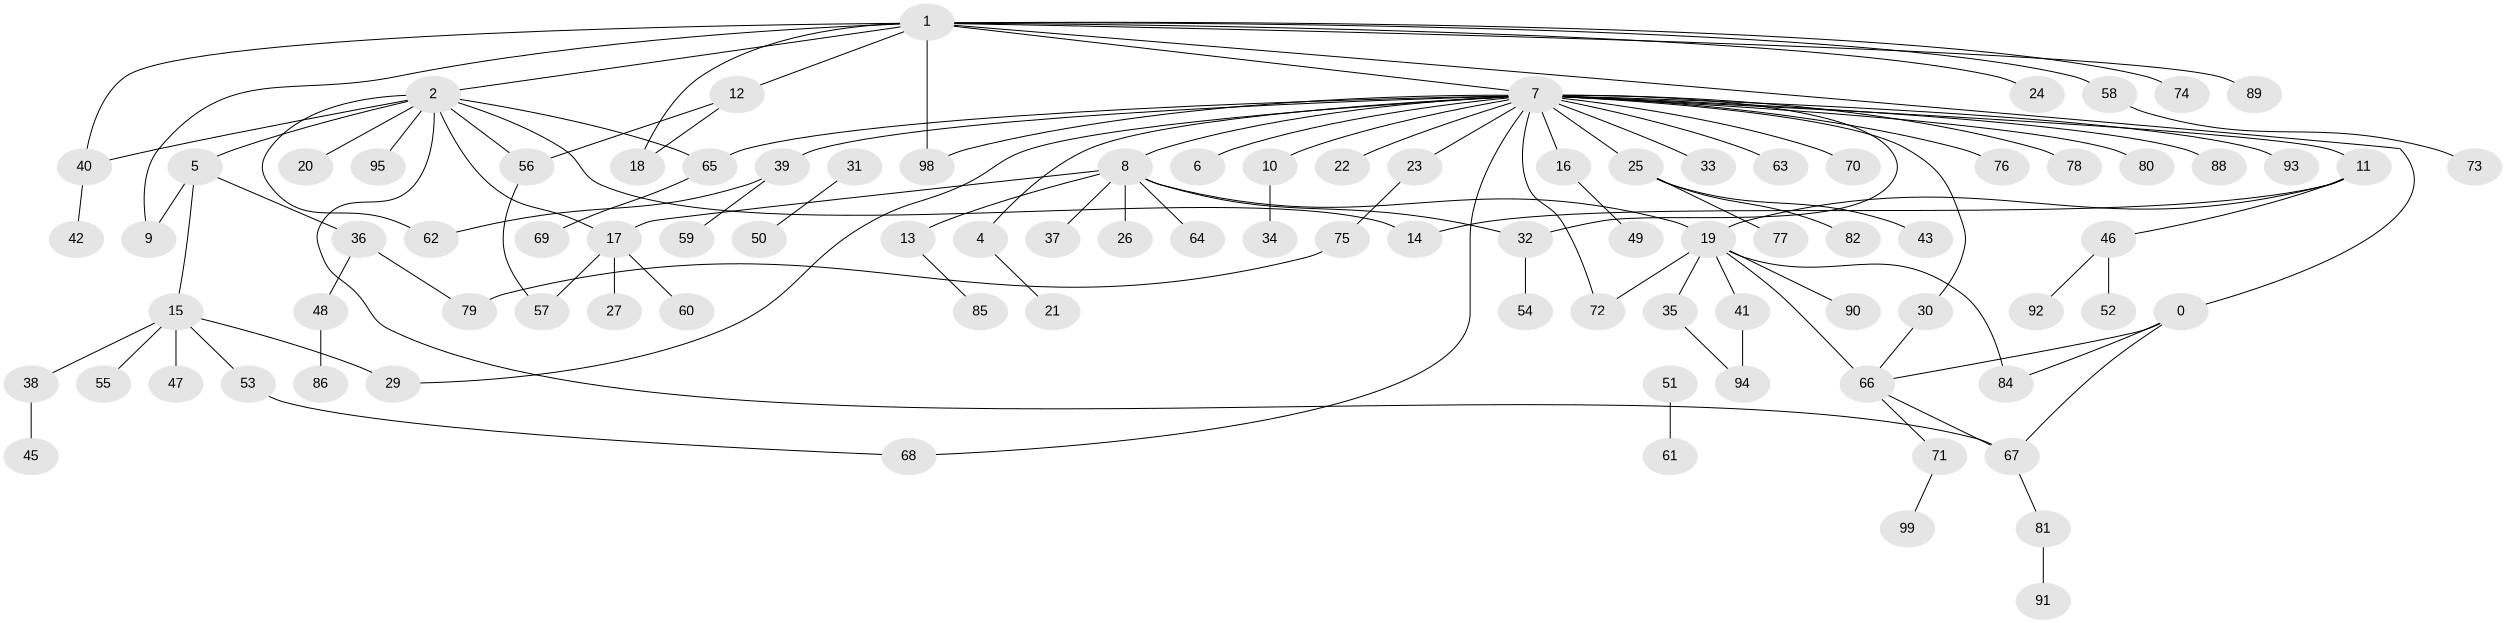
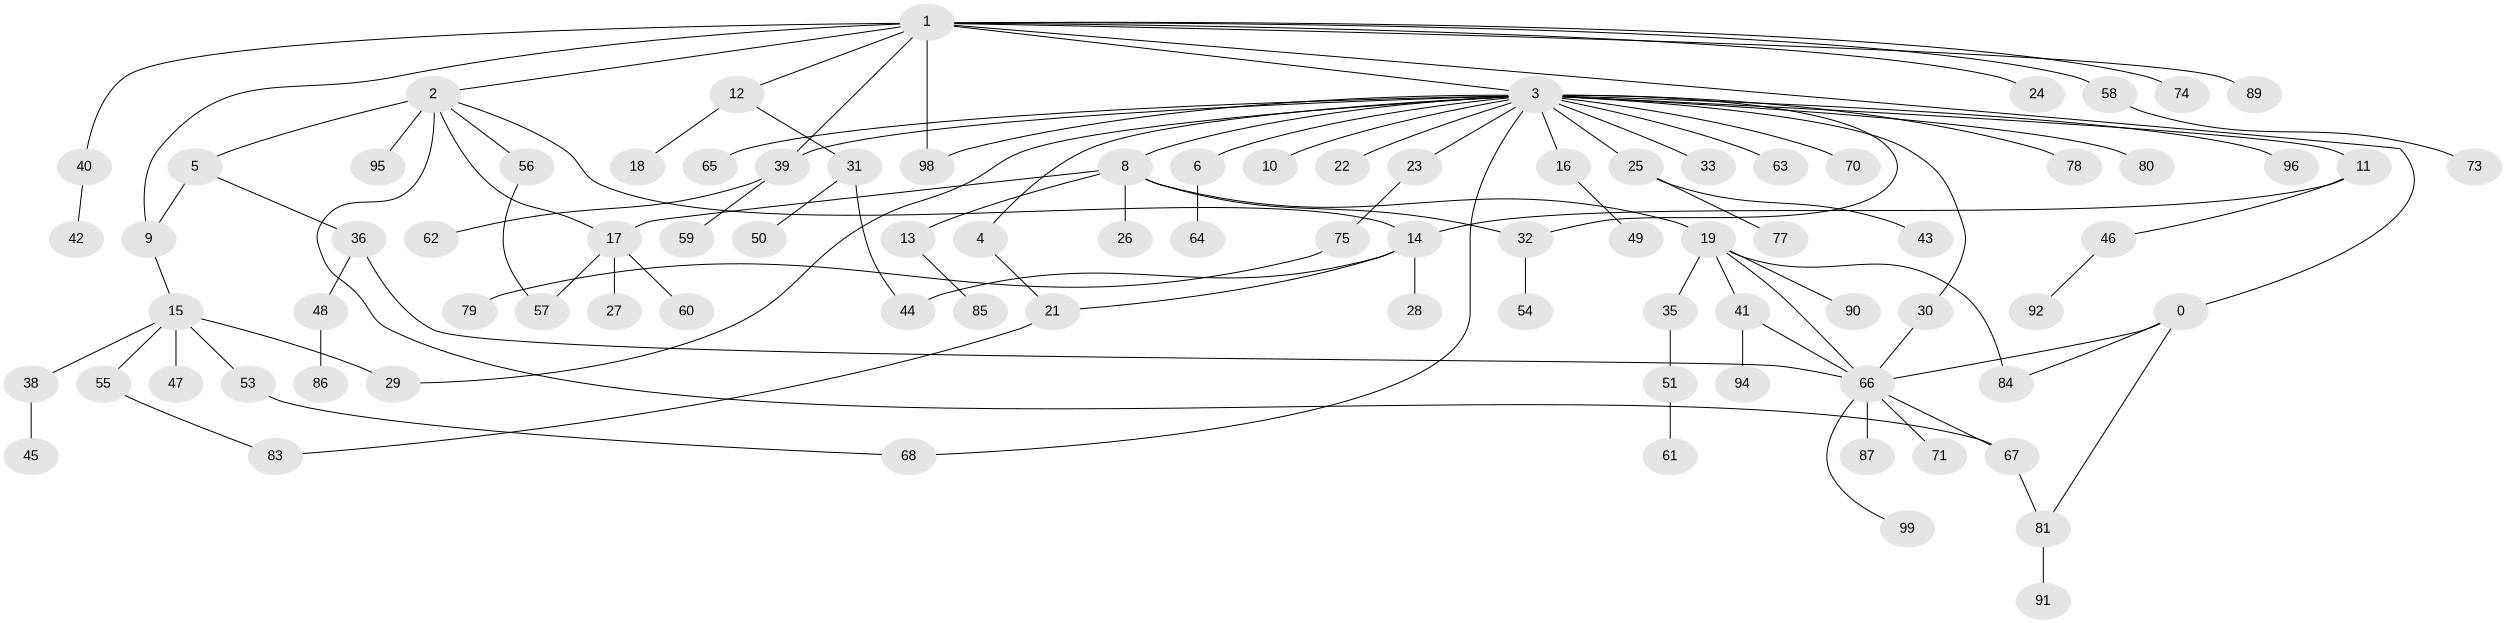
edge "1" -- "18": now "1" -- "39"
node "7": label "7" -> "3"
edge "2" -- "65": removed
edge "2" -- "40": removed
edge "12" -- "56": now "12" -- "31"
edge "2" -- "62": removed
node "20": removed
node "76": removed
node "88": removed
node "93": label "93" -> "96"
edge "8" -- "64": now "6" -- "64"
edge "11" -- "19": removed
edge "5" -- "15": now "9" -- "15"
node "69": removed
node "37": removed
node "34": removed
node "82": removed
edge "36" -- "79": now "36" -- "66"
edge "14" -- "21": added
node "44": added
node "28": added
node "72": removed
node "52": removed
edge "35" -- "94": now "35" -- "51"
edge "41" -- "66": added
edge "0" -- "67": now "0" -- "81"
node "83": added
node "87": added
edge "71" -- "99": now "66" -- "99"
